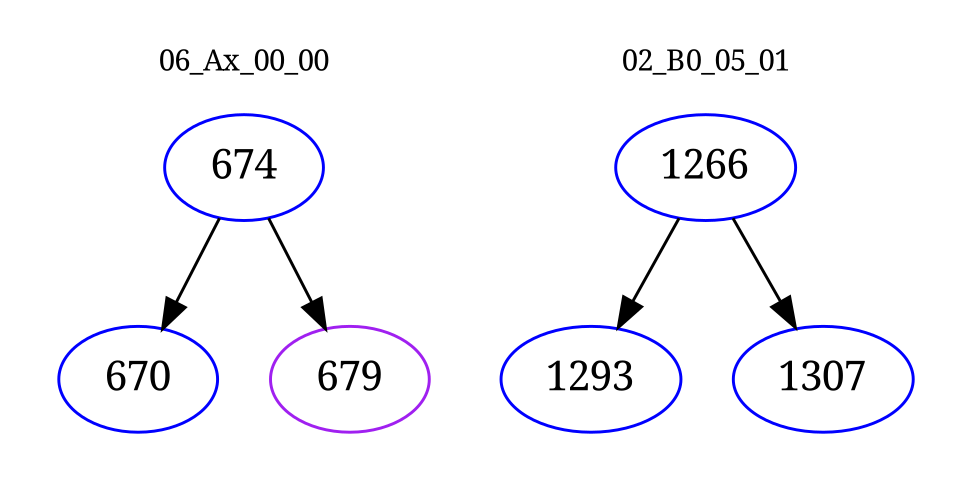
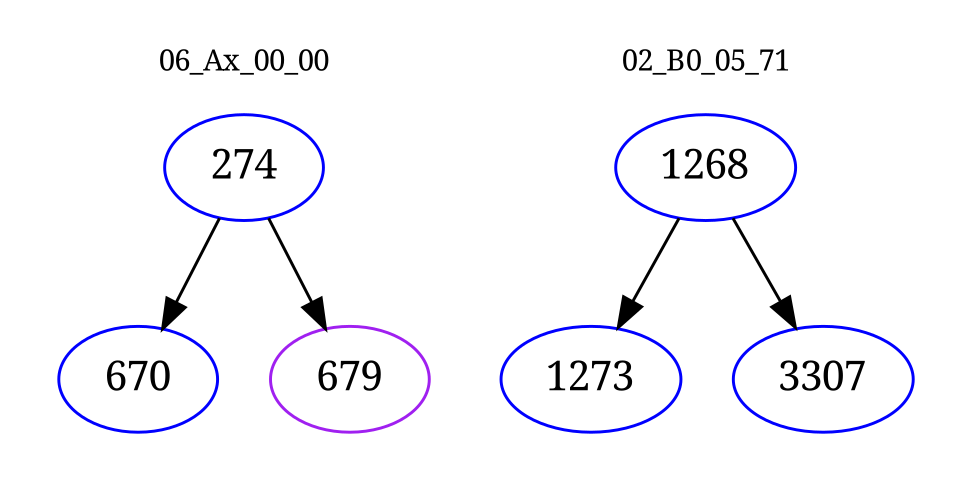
cluster "02_B0_05_01": label "02_B0_05_01" -> "02_B0_05_71"
node "674": label "674" -> "274"
node "1266": label "1266" -> "1268"
node "1293": label "1293" -> "1273"
node "1307": label "1307" -> "3307"
